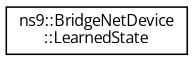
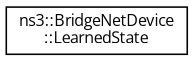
node "ns9::BridgeNetDevice ::LearnedState": label "ns9::BridgeNetDevice ::LearnedState" -> "ns3::BridgeNetDevice ::LearnedState"
